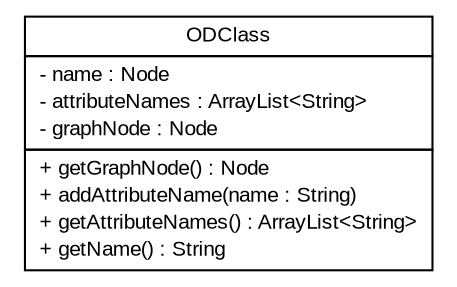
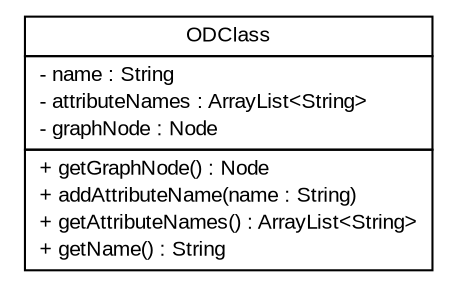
node "ODClass": text "- name : Node" -> "- name : String"
